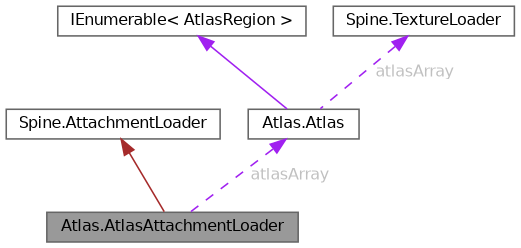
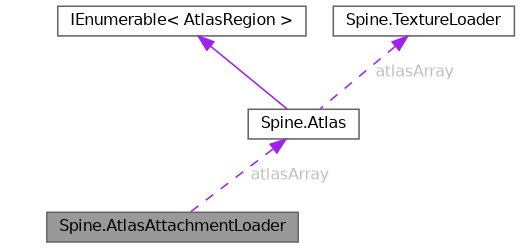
node "Spine.AttachmentLoader": removed
node "Atlas.Atlas": label "Atlas.Atlas" -> "Spine.Atlas"
node "Atlas.AtlasAttachmentLoader": label "Atlas.AtlasAttachmentLoader" -> "Spine.AtlasAttachmentLoader"
